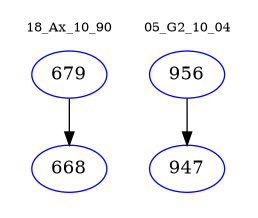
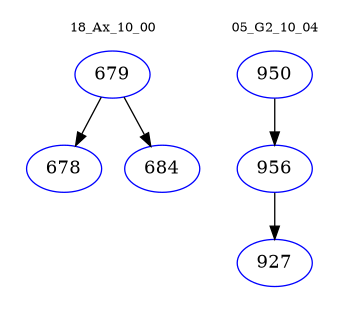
cluster "18_Ax_10_90": label "18_Ax_10_90" -> "18_Ax_10_00"
node "950": added
node "668": label "668" -> "678"
node "684": added
node "947": label "947" -> "927"
